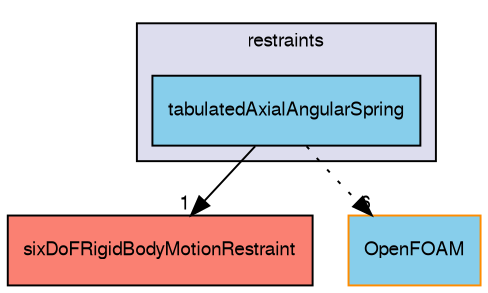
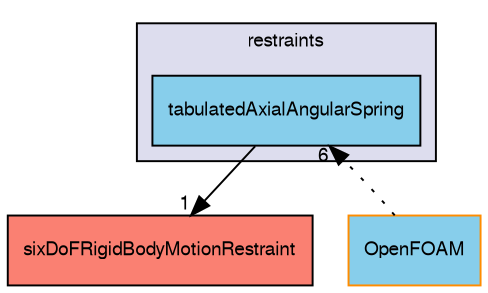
edge "tabulatedAxialAngularSpring" -> "OpenFOAM": reversed
